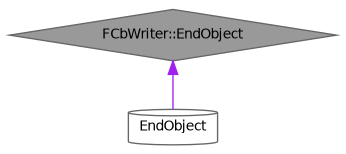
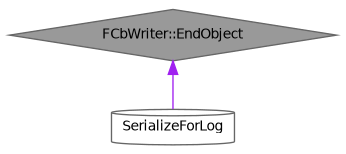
node "EndObject": label "EndObject" -> "SerializeForLog"
